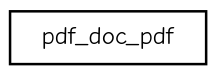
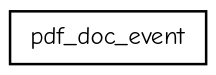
node "pdf_doc_pdf": label "pdf_doc_pdf" -> "pdf_doc_event"
